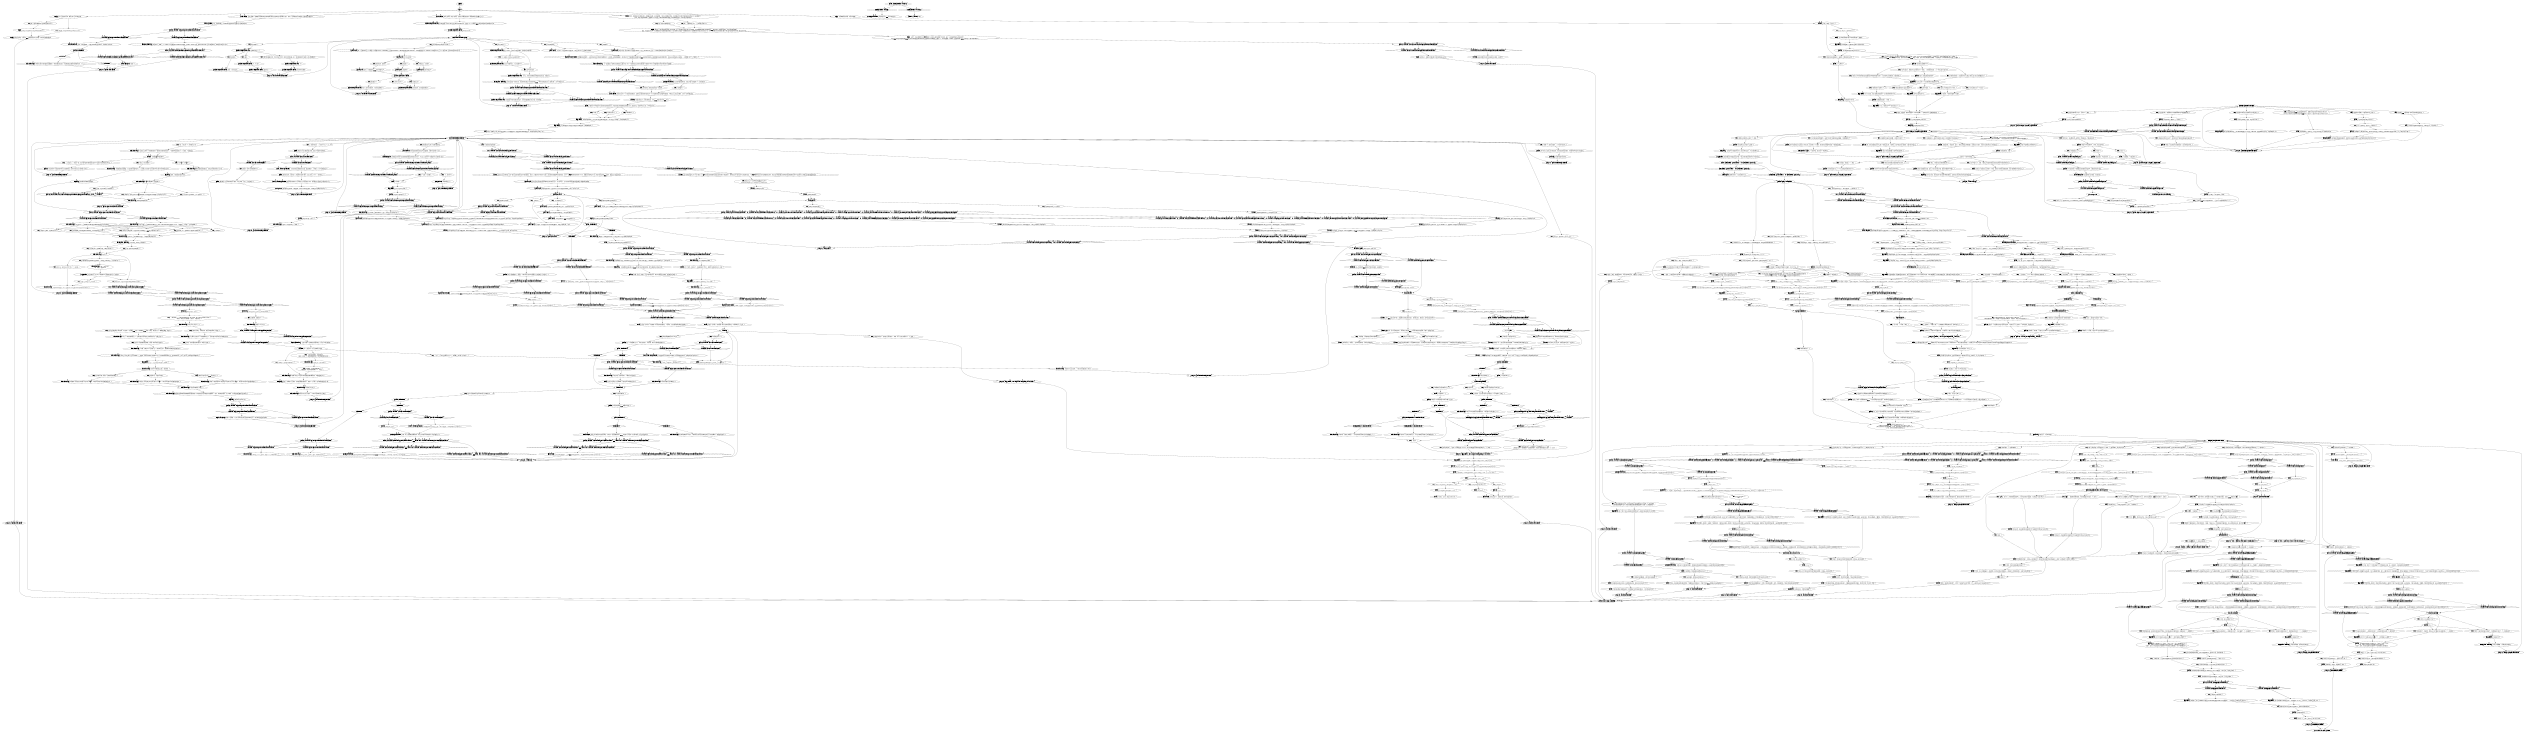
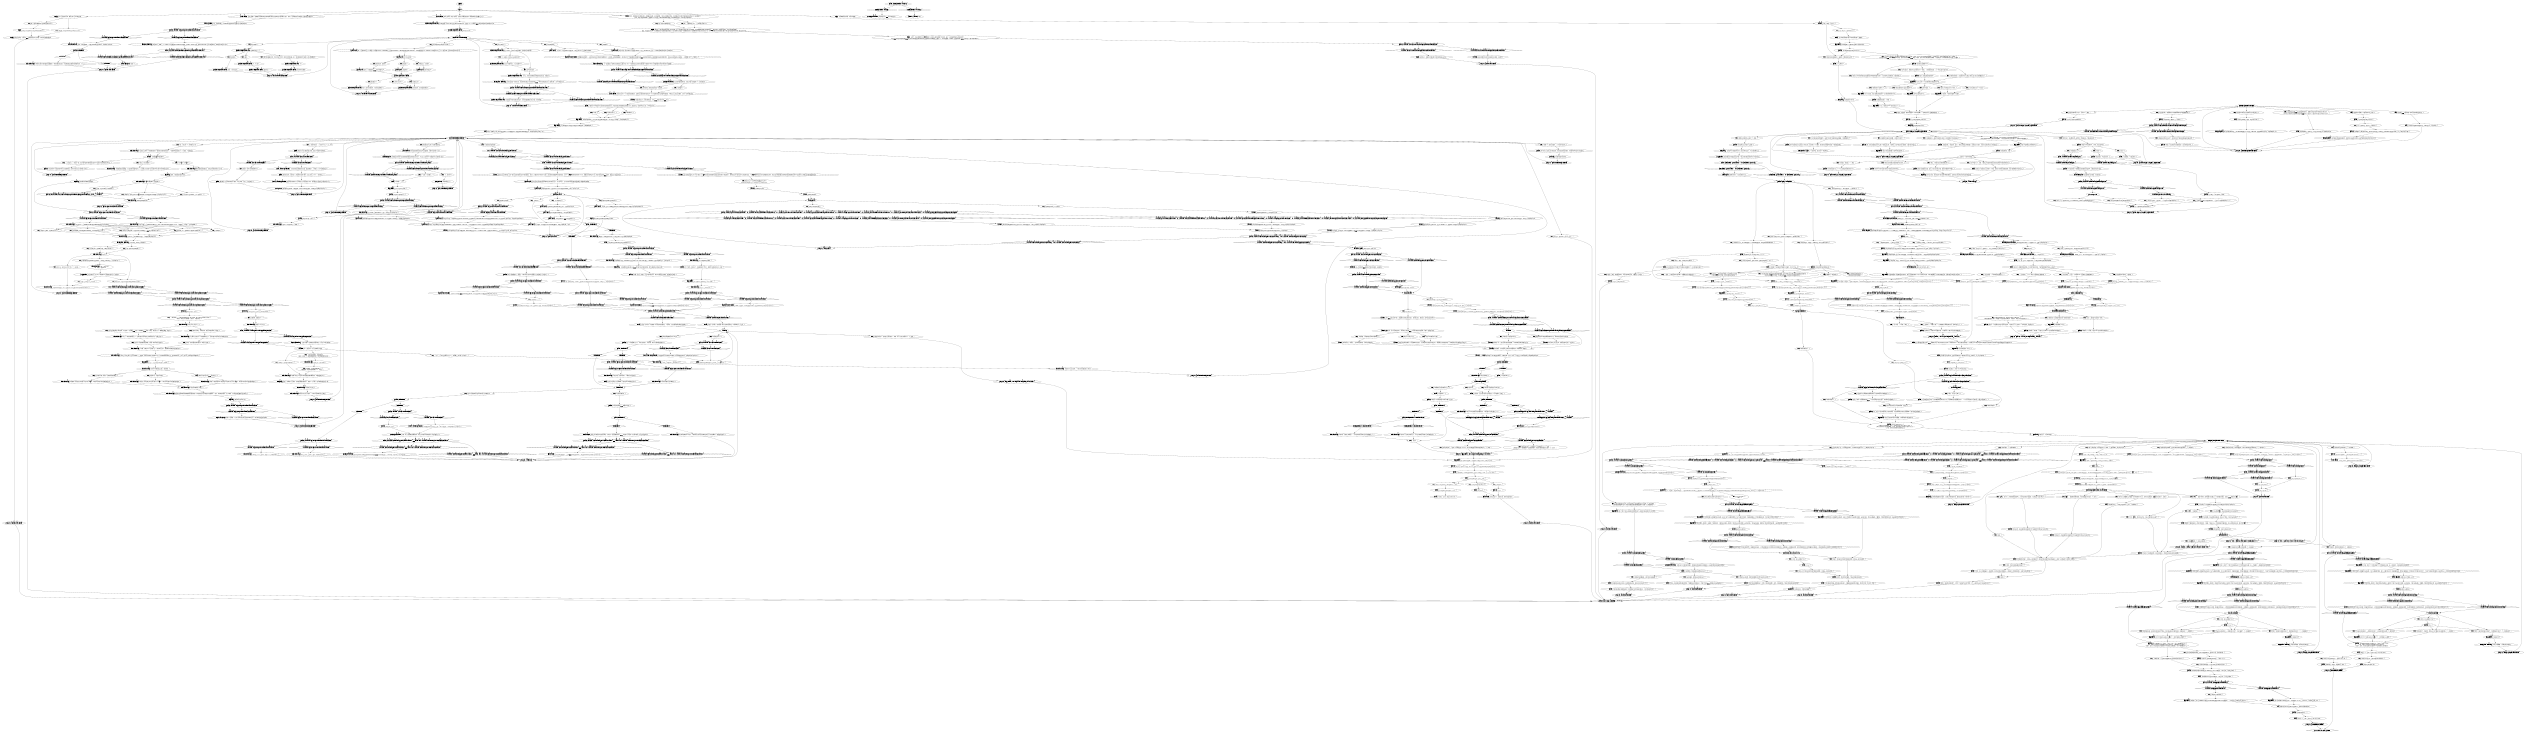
node "Vertibrae darkness JUMP": label "Vertibrae darkness JUMP" -> "Vertibrae darkness HUB"
node "You: （我没有它也行，把手放下。）“所以*不会*被判处死刑了？”": added
node "不是节拍_form": label "不是节拍_form" -> "bad_form"
node "Andre Logic_extortion reward JUMP": label "Andre Logic_extortion reward JUMP" -> "Andre Logic_extortion reward HUB"
